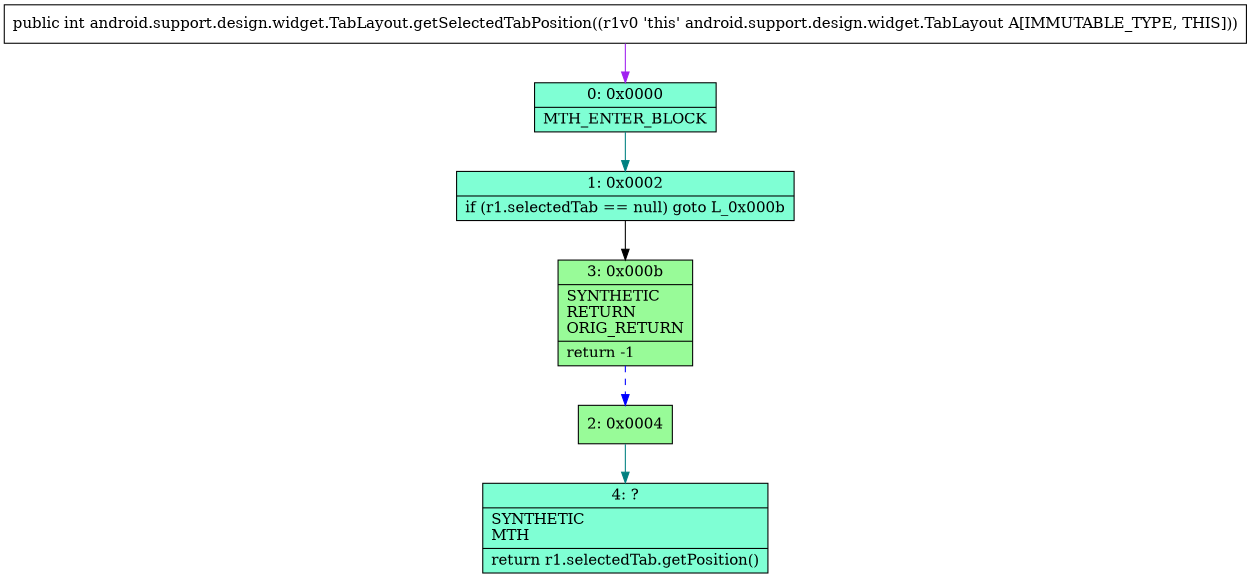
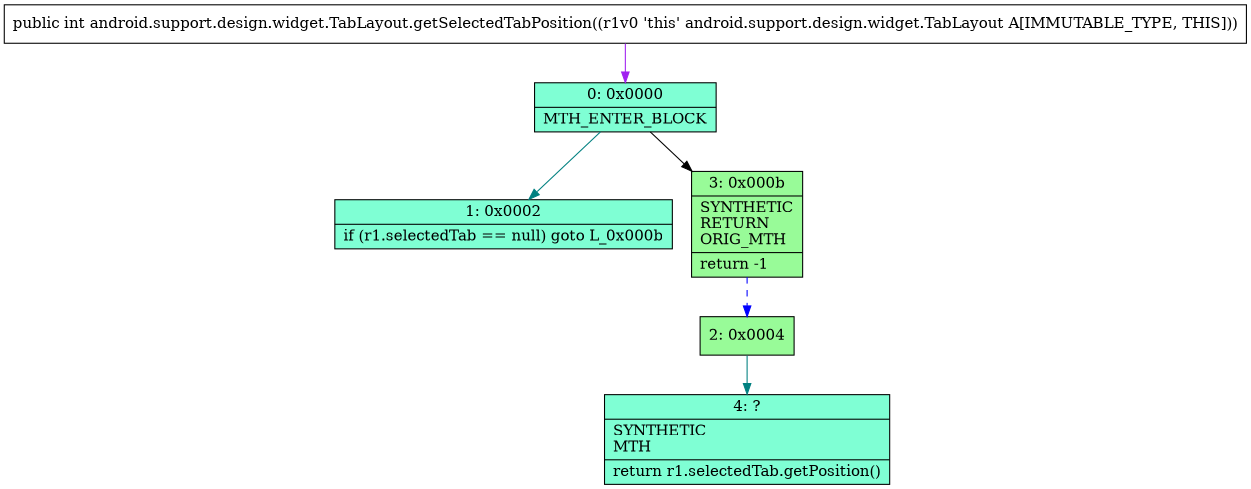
edge "1: 0x0002" -> "3: 0x000b": now "0: 0x0000" -> "3: 0x000b"
node "3: 0x000b": text "ORIG_RETURN" -> "ORIG_MTH"
